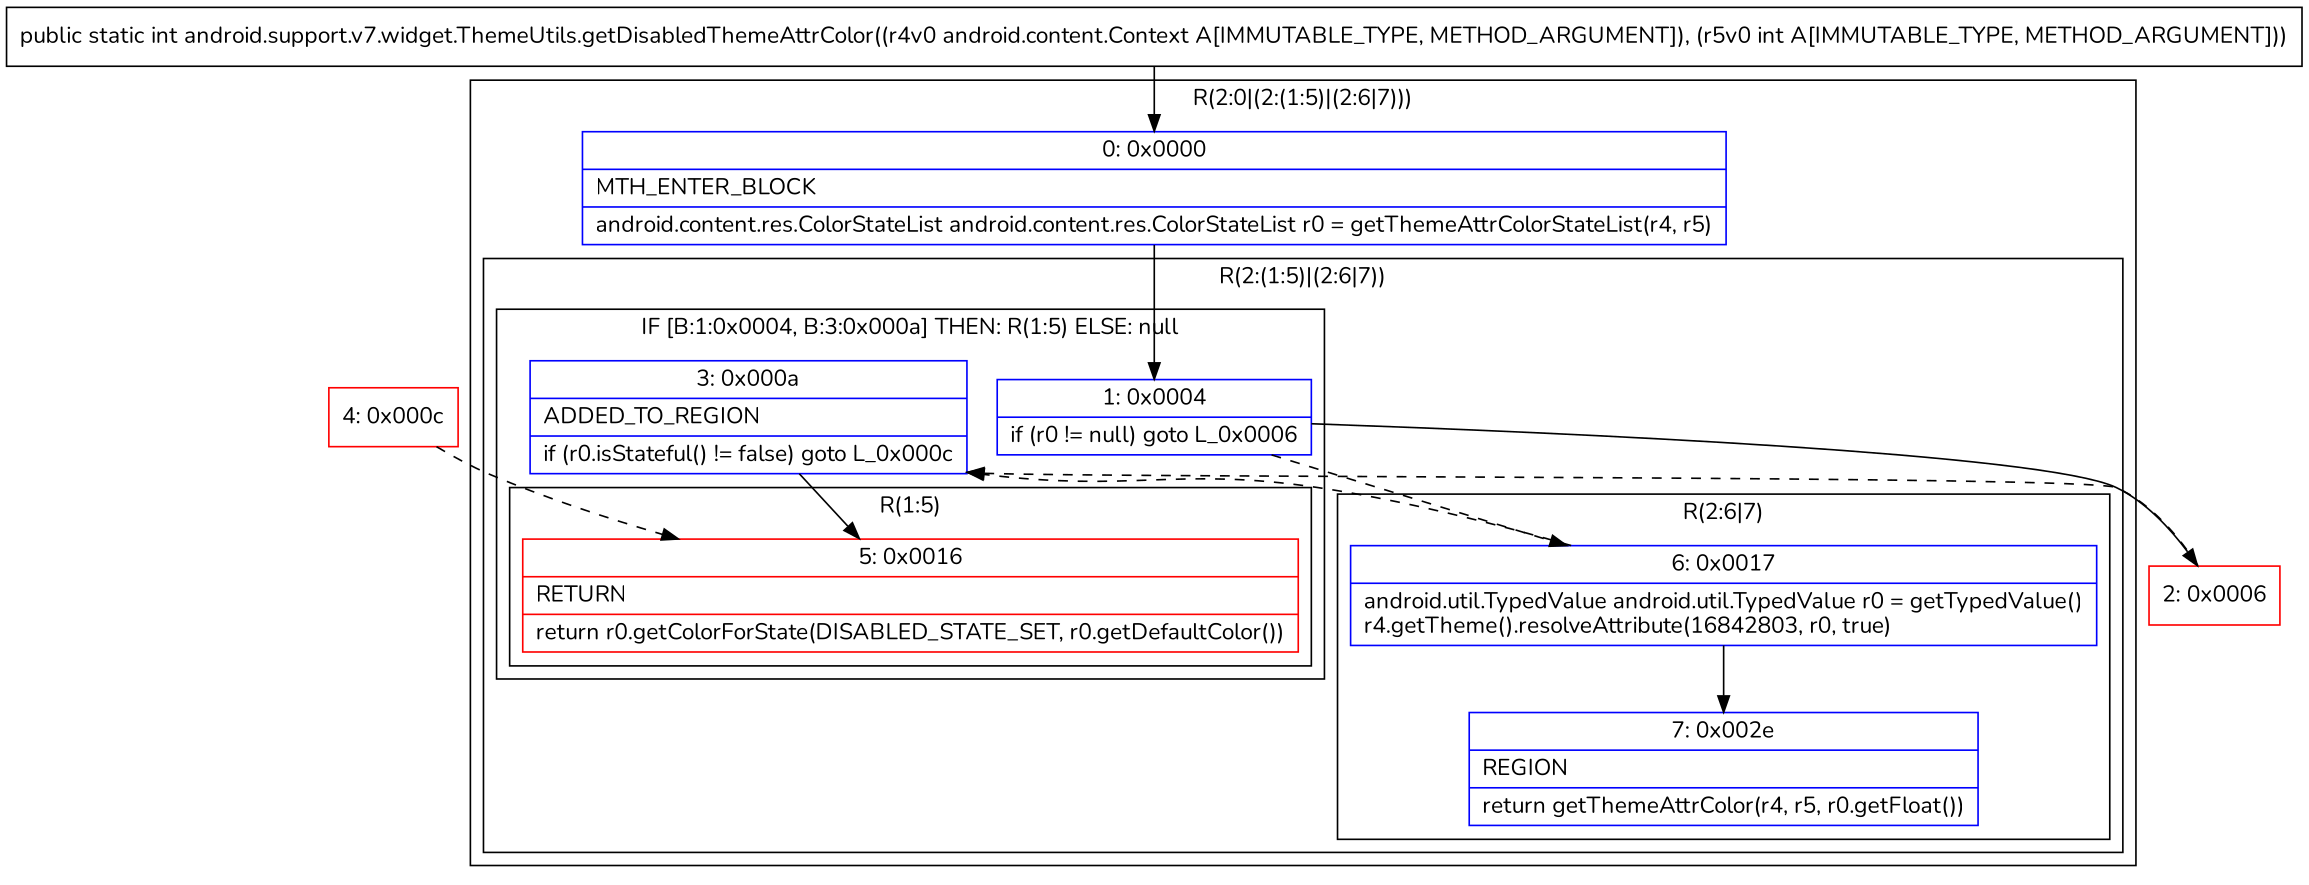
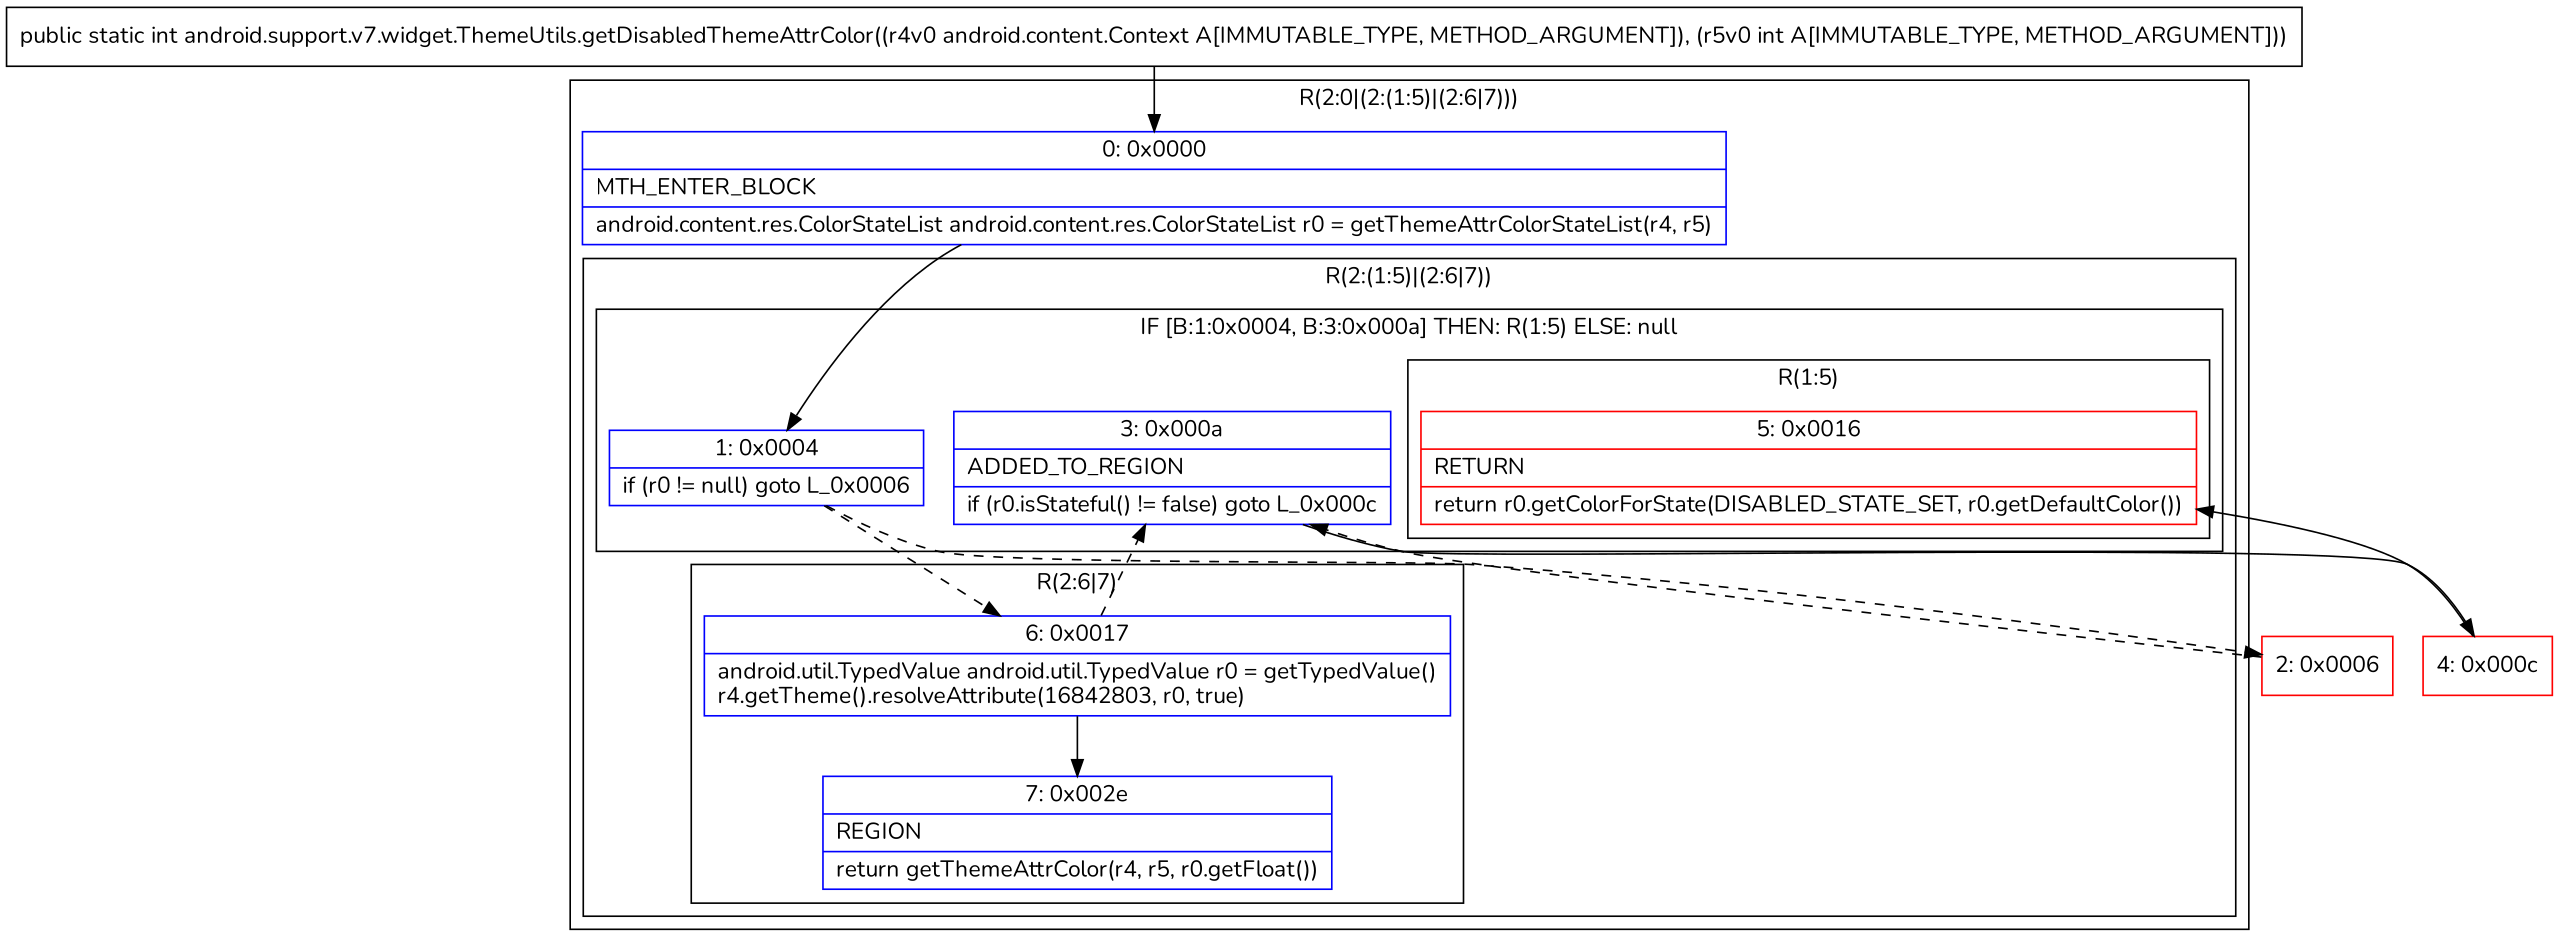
edge "1: 0x0004" -> "2: 0x0006": style solid -> dashed
edge "4: 0x000c" -> "5: 0x0016": style dashed -> solid
edge "3: 0x000a" -> "5: 0x0016": now "3: 0x000a" -> "4: 0x000c"
